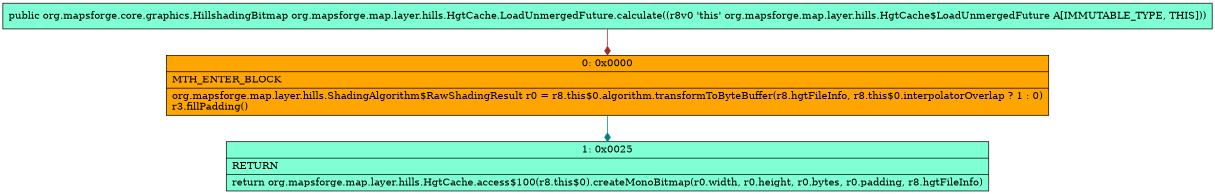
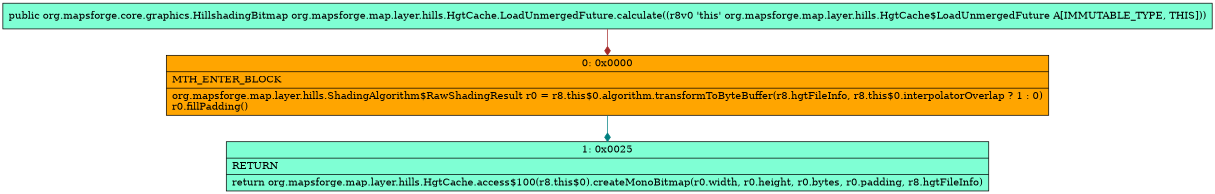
node "0: 0x0000": text "r3.fillPadding()" -> "r0.fillPadding()"
